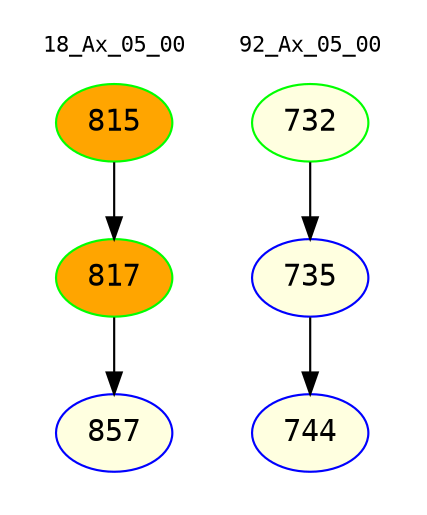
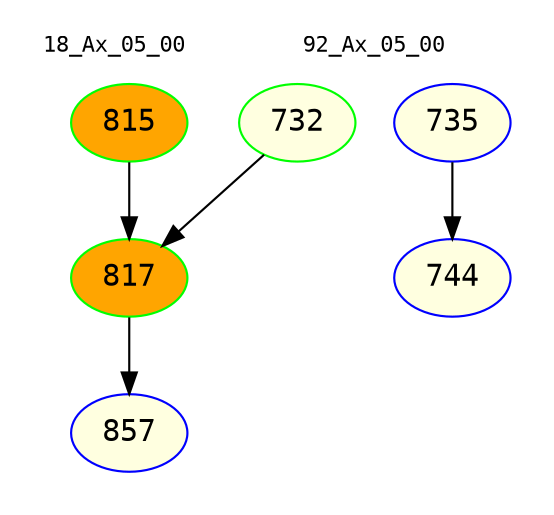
edge "732" -> "735": now "732" -> "817"
